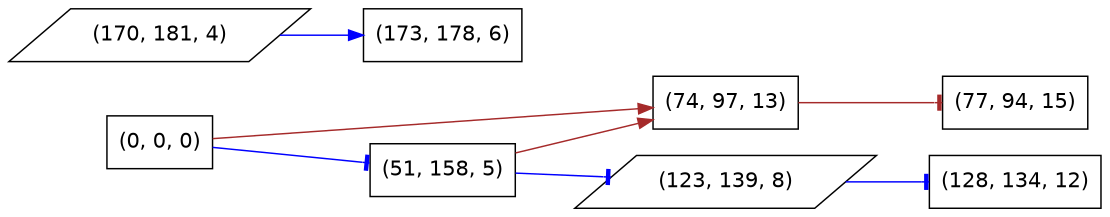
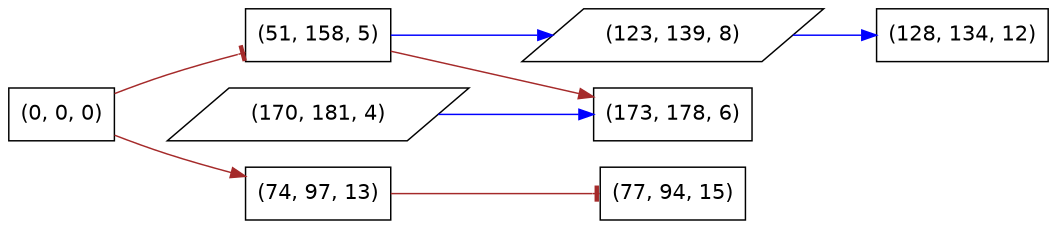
edge "(51, 158, 5)" -> "(74, 97, 13)": now "(51, 158, 5)" -> "(173, 178, 6)"
edge "(0, 0, 0)" -> "(51, 158, 5)": color blue -> brown
edge "(51, 158, 5)" -> "(123, 139, 8)": arrowhead tee -> normal
edge "(123, 139, 8)" -> "(128, 134, 12)": arrowhead tee -> normal
